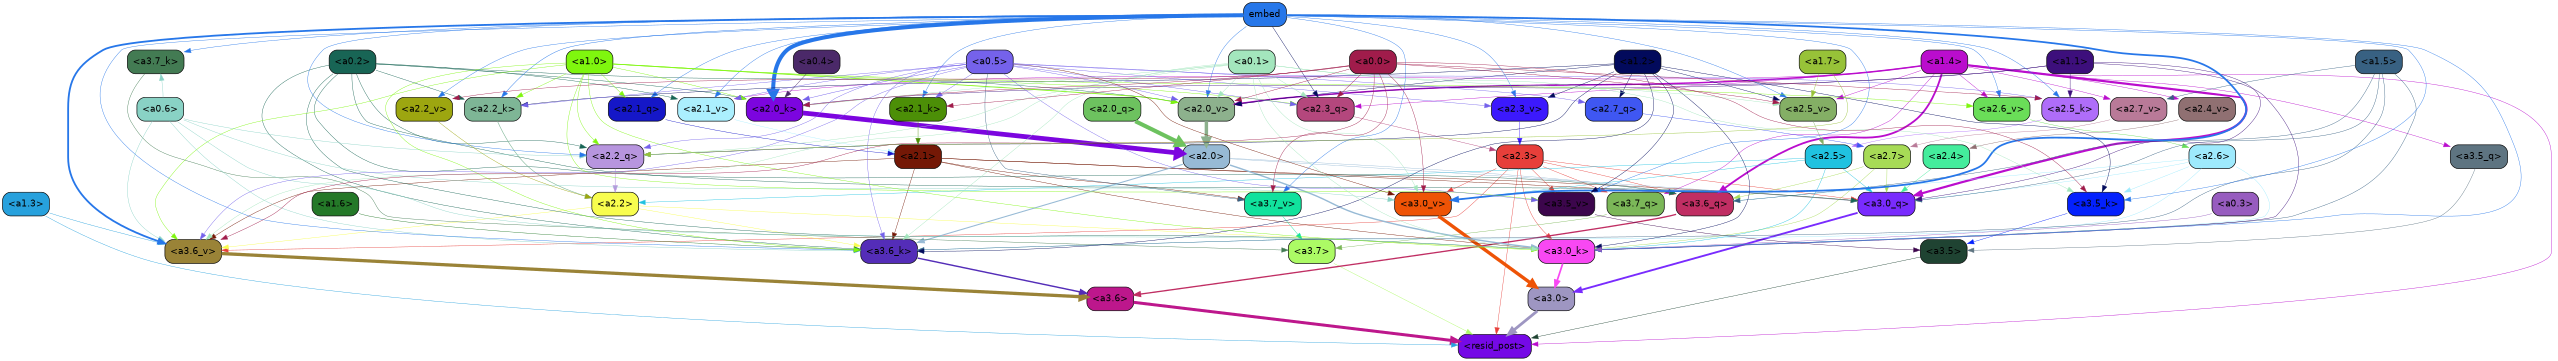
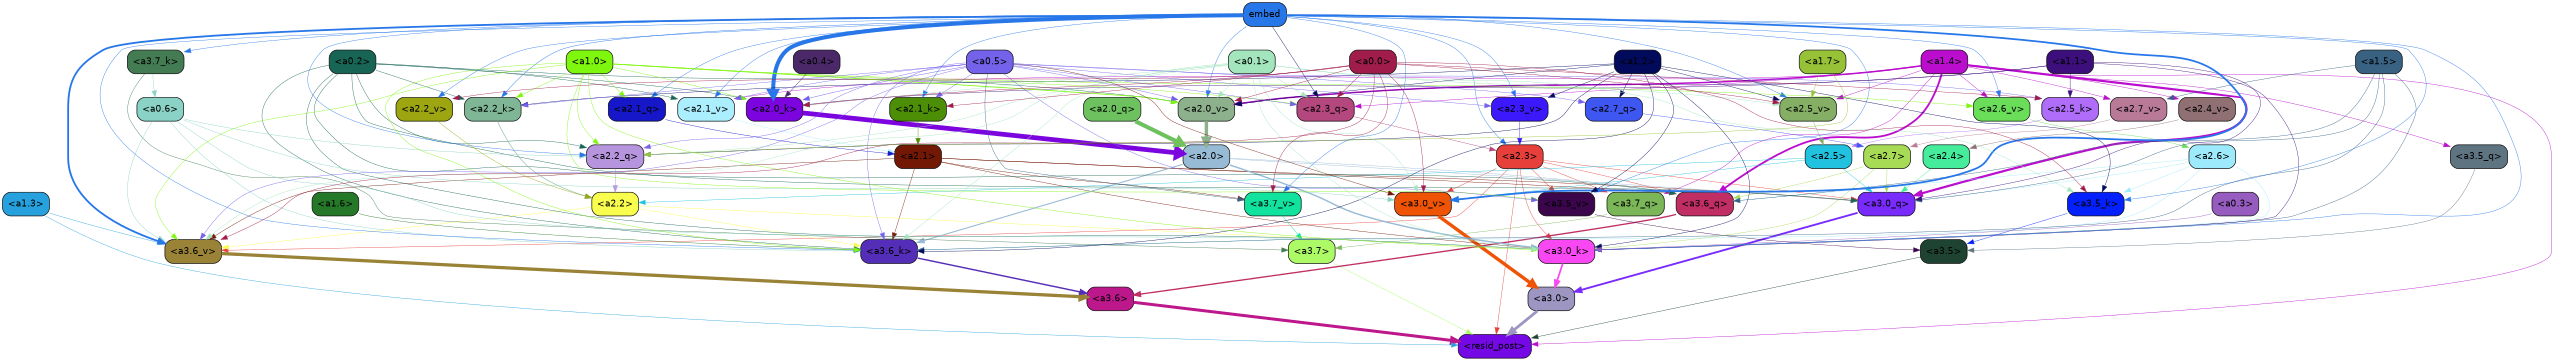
edge "embed" -> "<a2.5_k>": now "embed" -> "<a2.3>"
edge "<a0.6>" -> "<a3.7_k>": reversed
edge "<a2.5>" -> "<a3.0_k>": removed
